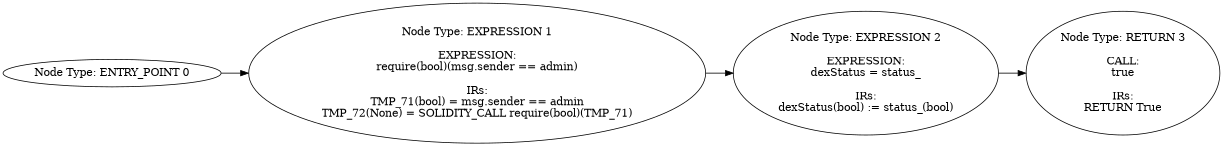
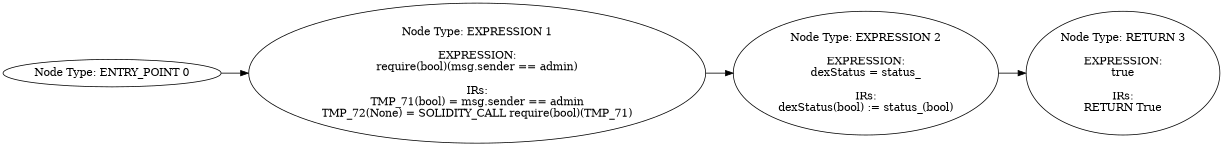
node "Node Type: RETURN 3 CALL: true IRs: RETURN True": label "Node Type: RETURN 3 CALL: true IRs: RETURN True" -> "Node Type: RETURN 3 EXPRESSION: true IRs: RETURN True"
